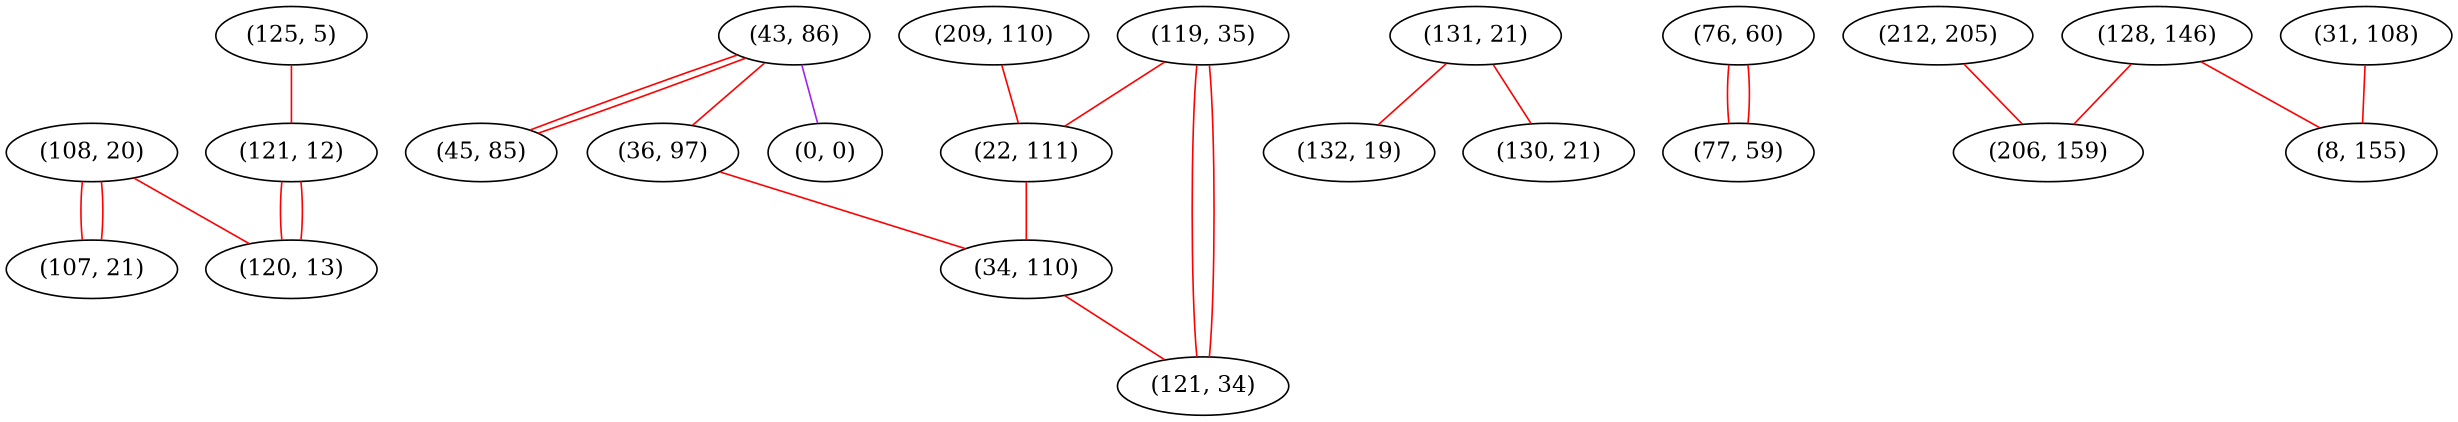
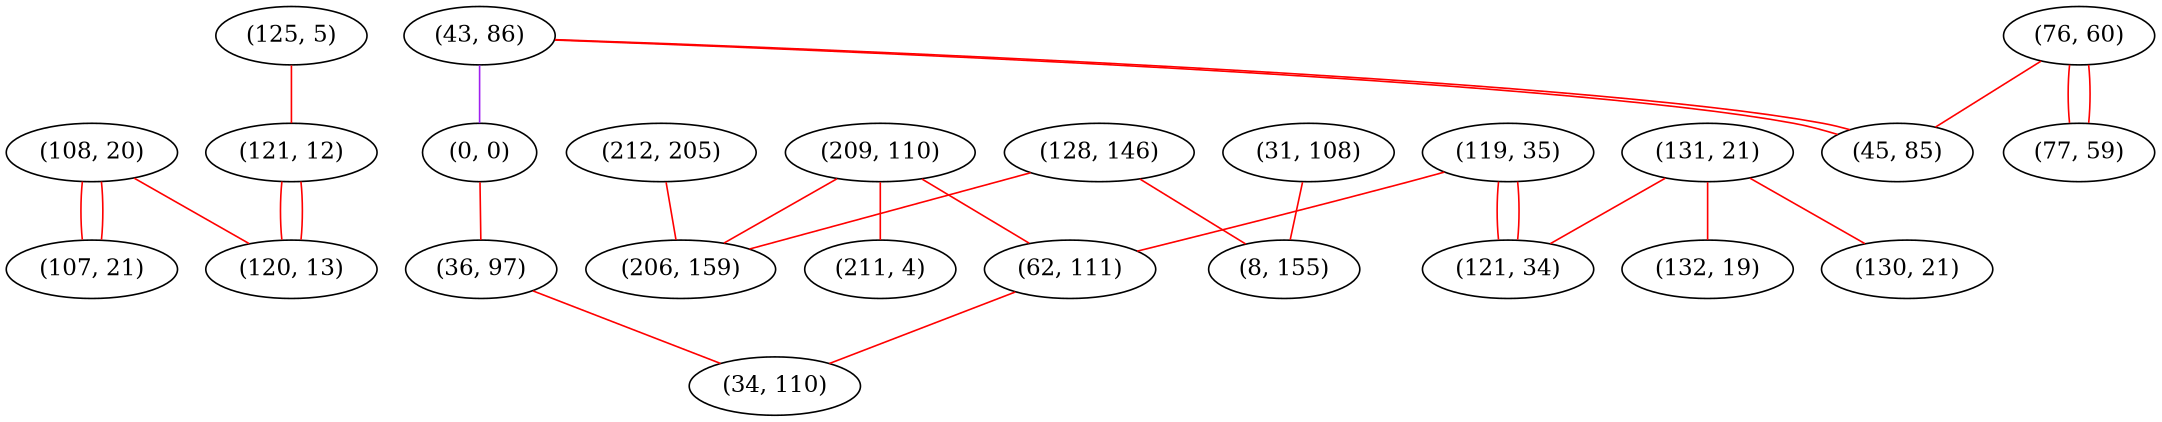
edge "(43, 86)" -- "(36, 97)": now "(0, 0)" -- "(36, 97)"
edge "(76, 60)" -- "(45, 85)": added
node "(22, 111)": label "(22, 111)" -> "(62, 111)"
edge "(209, 110)" -- "(206, 159)": added
node "(211, 4)": added
edge "(34, 110)" -- "(121, 34)": now "(131, 21)" -- "(121, 34)"
